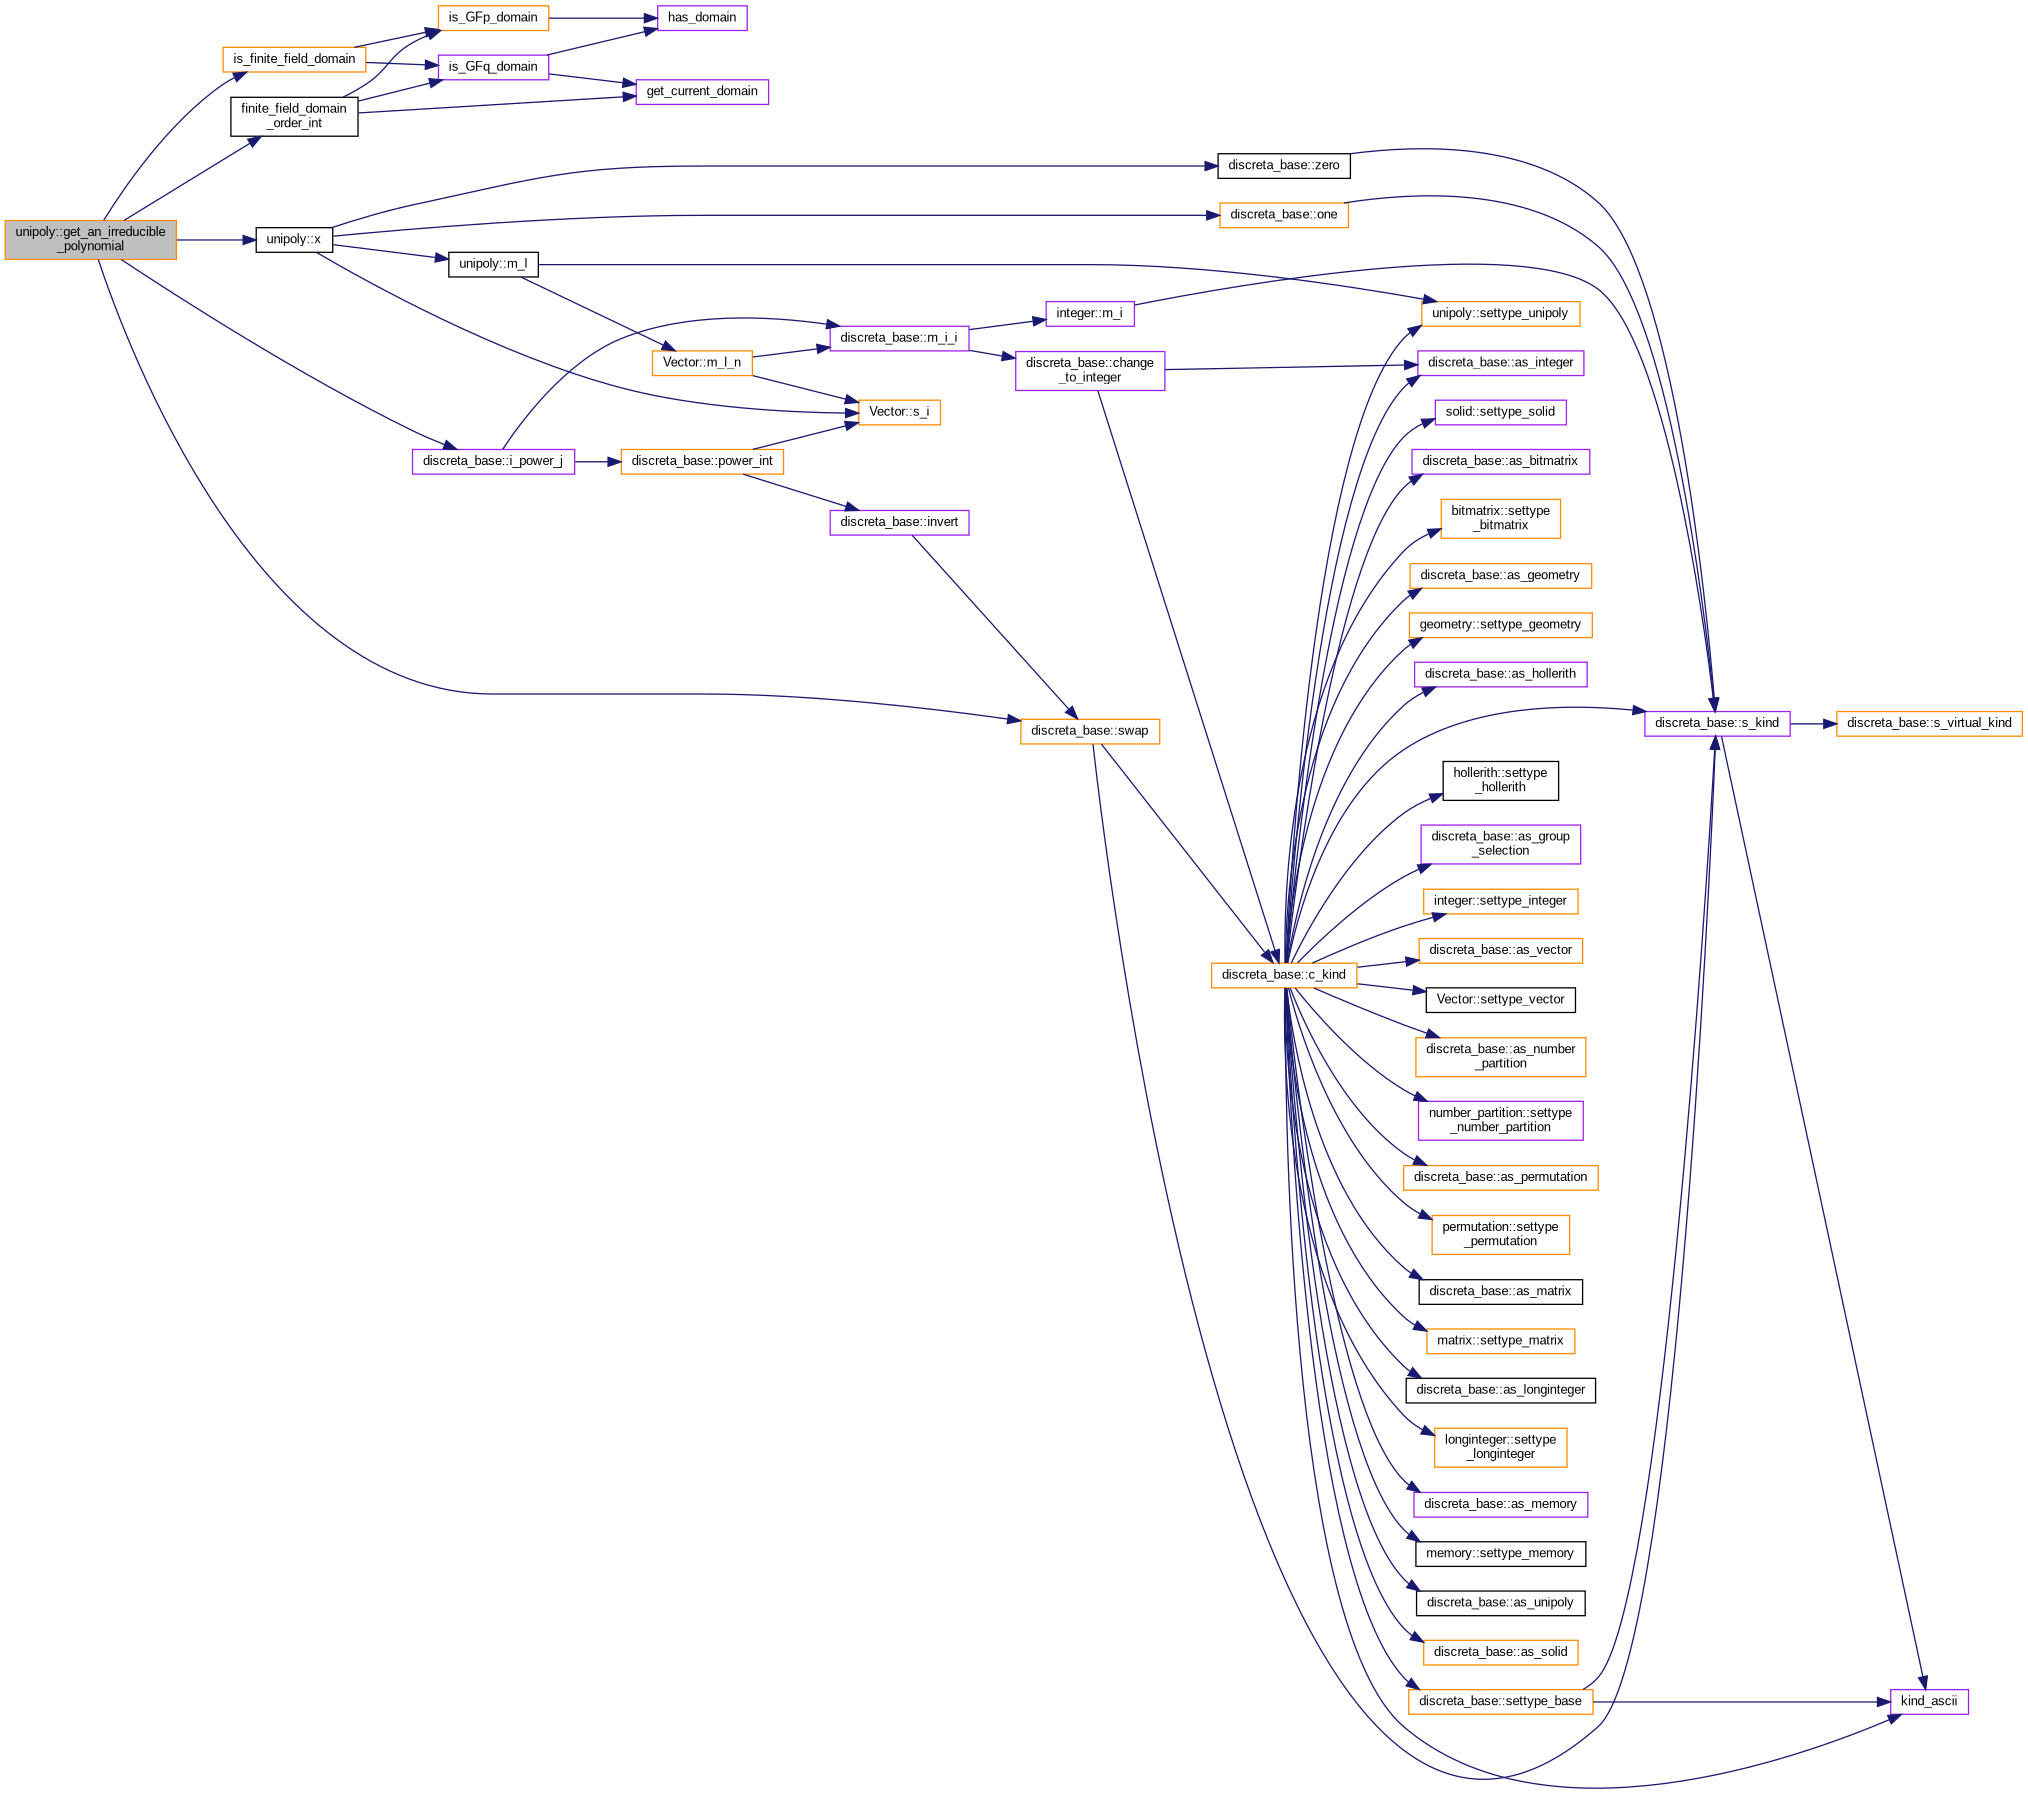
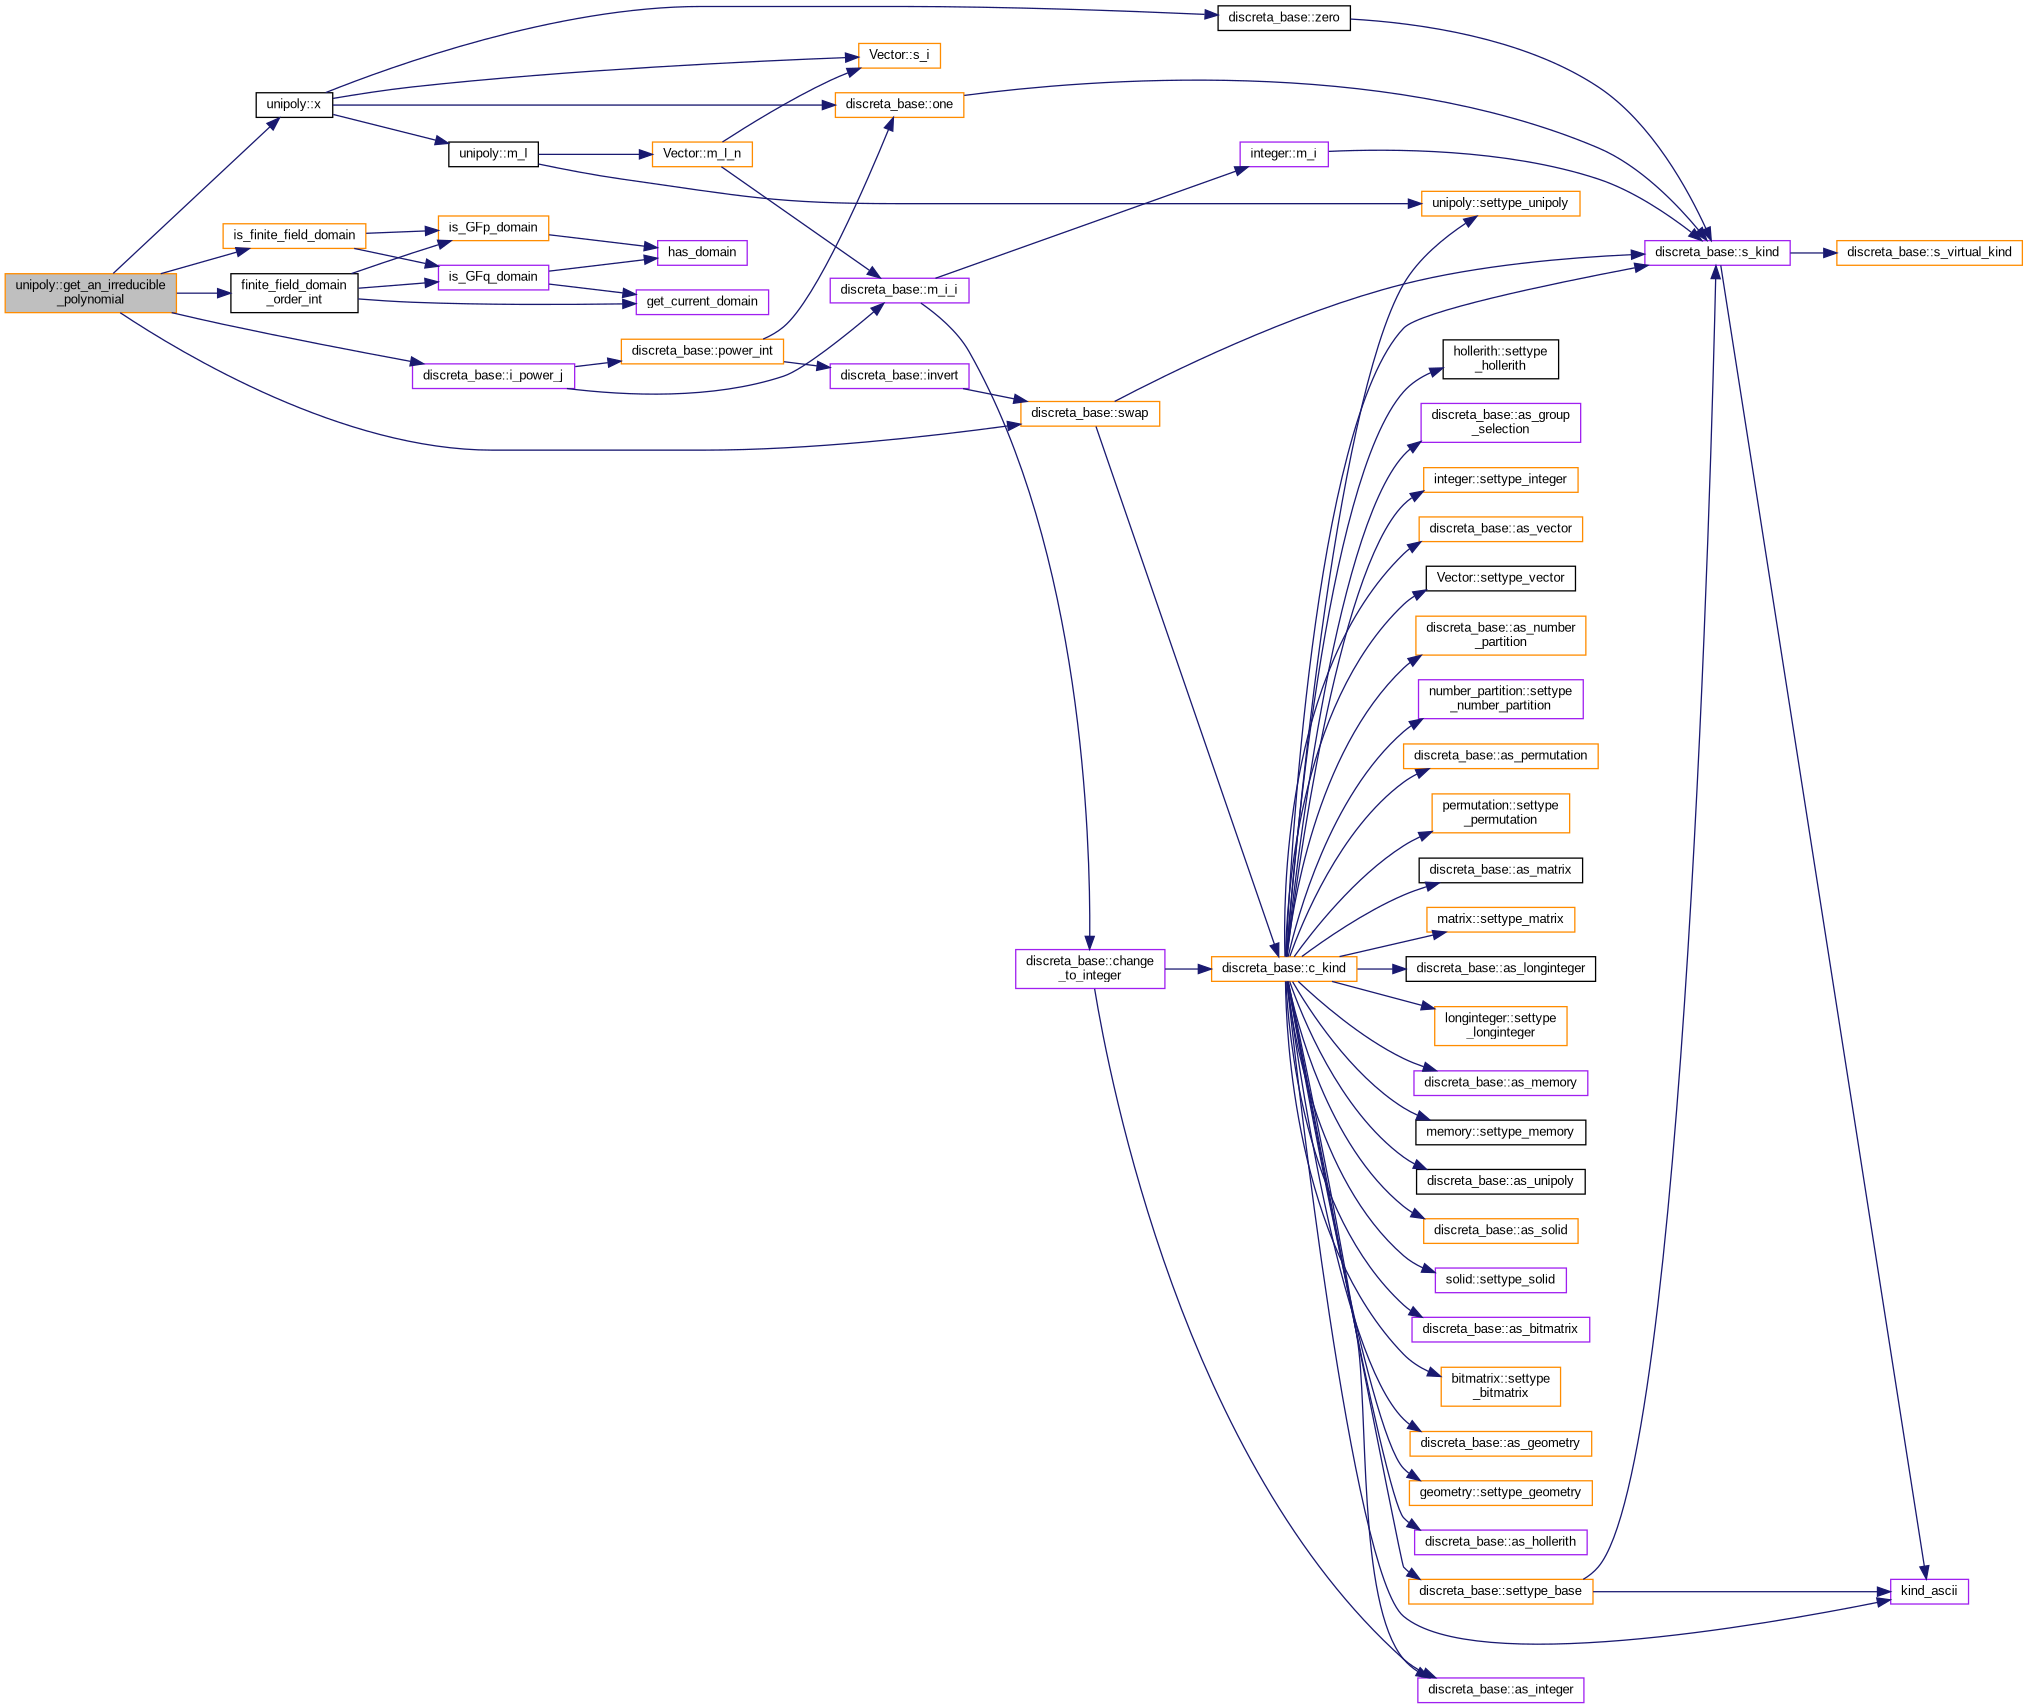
edge "discreta_base::power_int" -> "Vector::s_i": now "discreta_base::power_int" -> "discreta_base::one"
